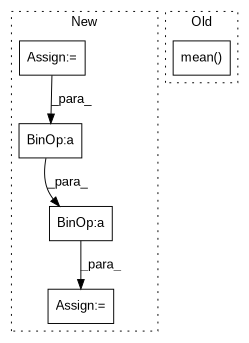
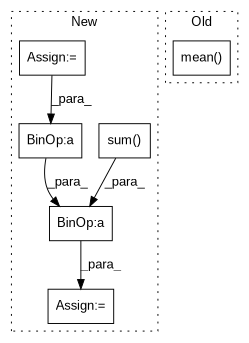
node "sum()": added
